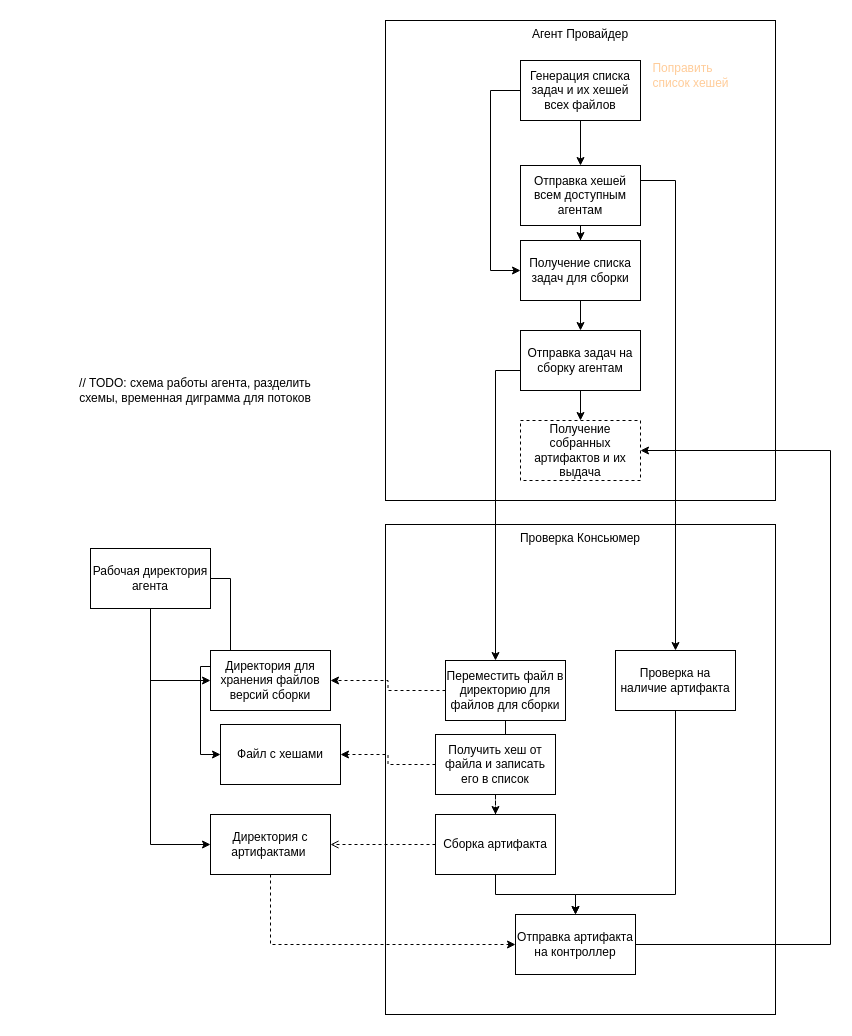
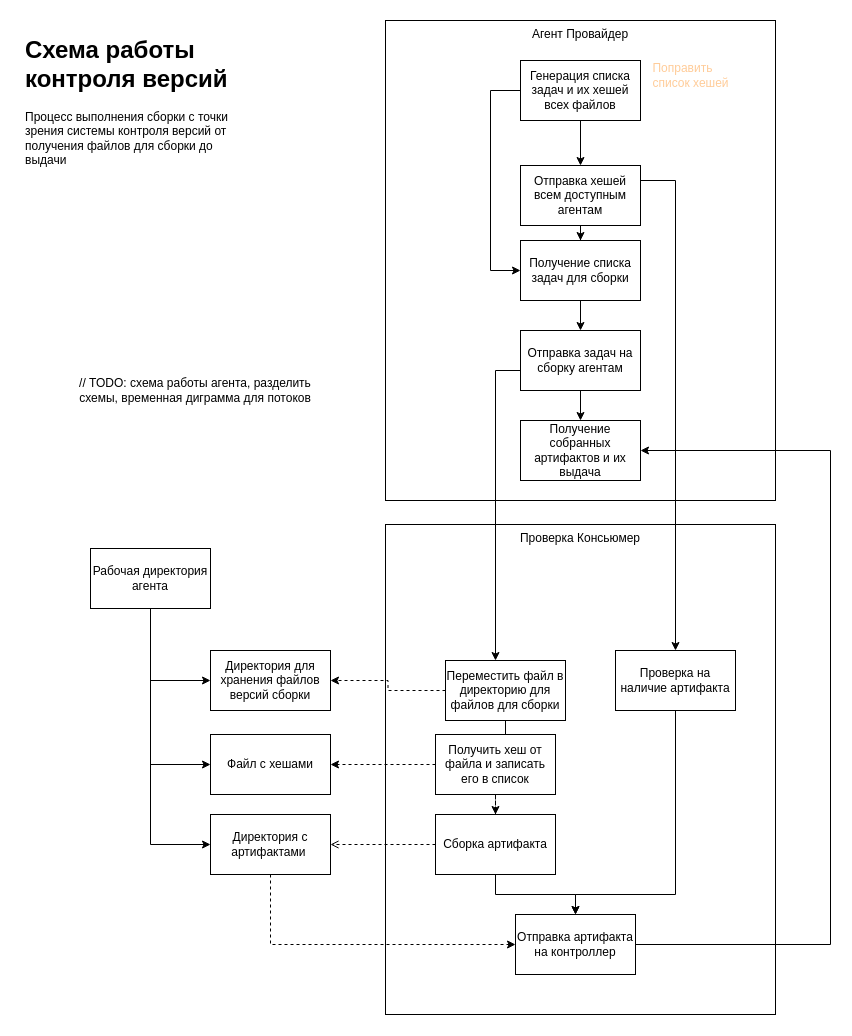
node "Схема работы контроля версийПроцесс выполнения сборки с точки зрения системы контроля версий от получения файлов для сборки до выдачи": added
node "Получение собранных артифактов и их выдача": style dashed -> solid
node "Файл с хешами": moved (281, 755) -> (271, 765)
